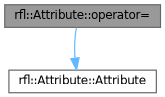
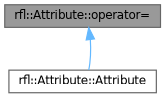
edge "rfl::Attribute::operator=" -> "rfl::Attribute::Attribute": reversed
